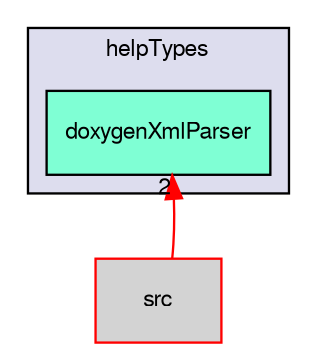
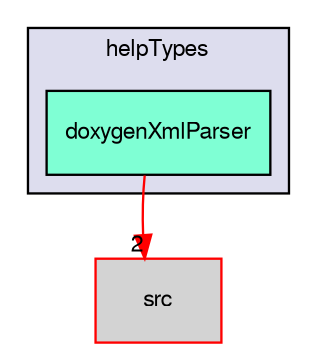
edge "src" -> "doxygenXmlParser": reversed
